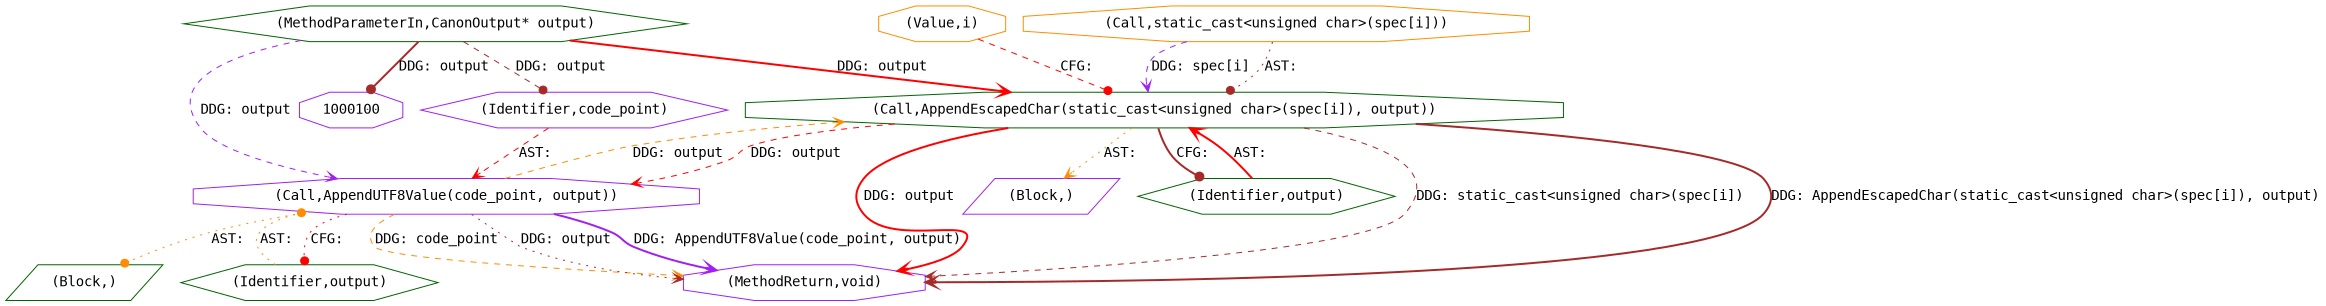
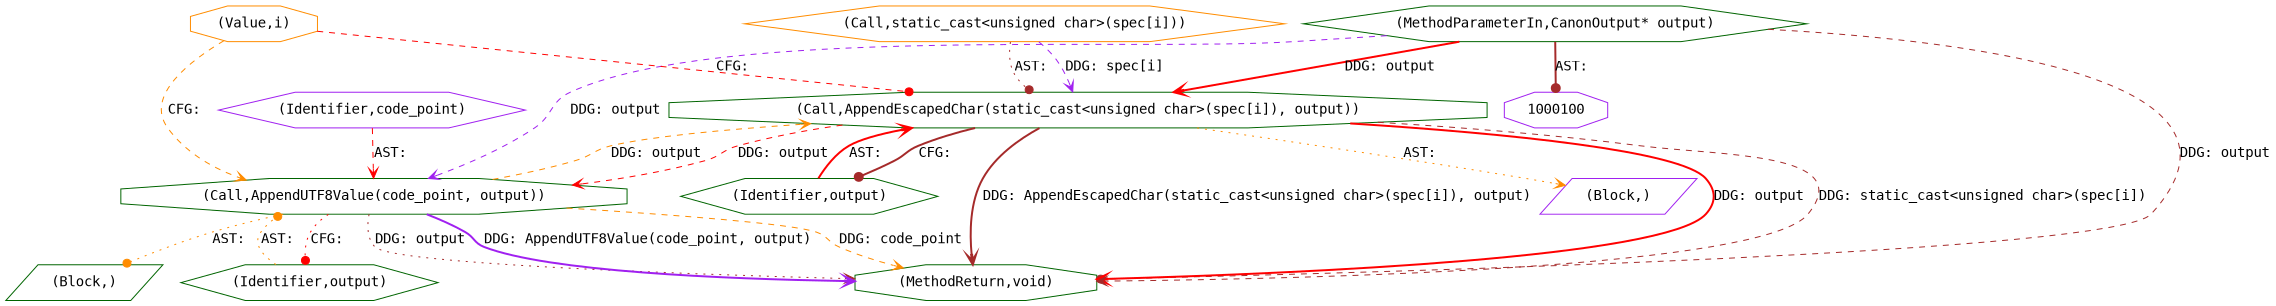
node "(Call,static_cast<unsigned char>(spec[i]))": shape octagon -> hexagon
edge "(MethodParameterIn,CanonOutput* output)" -> "(Identifier,code_point)": now "(MethodParameterIn,CanonOutput* output)" -> "(MethodReturn,void)"
edge "(MethodParameterIn,CanonOutput* output)" -> "1000100": label "DDG: output" -> "AST: "
edge "(Value,i)" -> "(Call,AppendUTF8Value(code_point, output))": added, label "CFG:"
node "(Call,AppendUTF8Value(code_point, output))": color purple -> darkgreen
node "(MethodReturn,void)": color purple -> darkgreen
